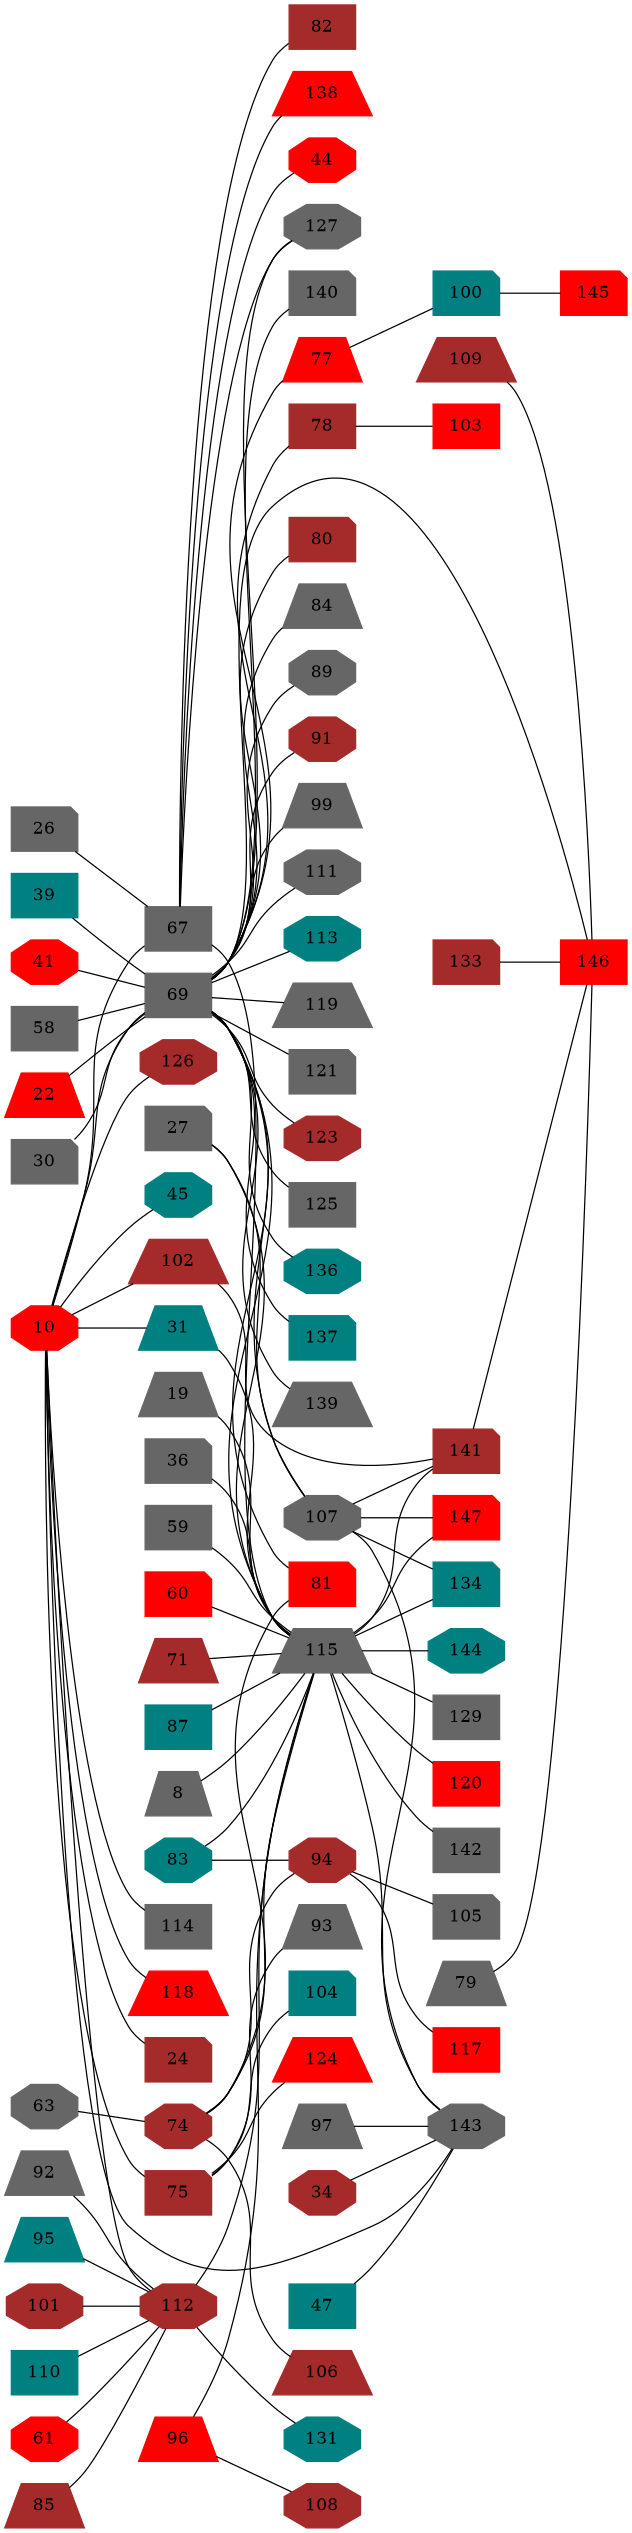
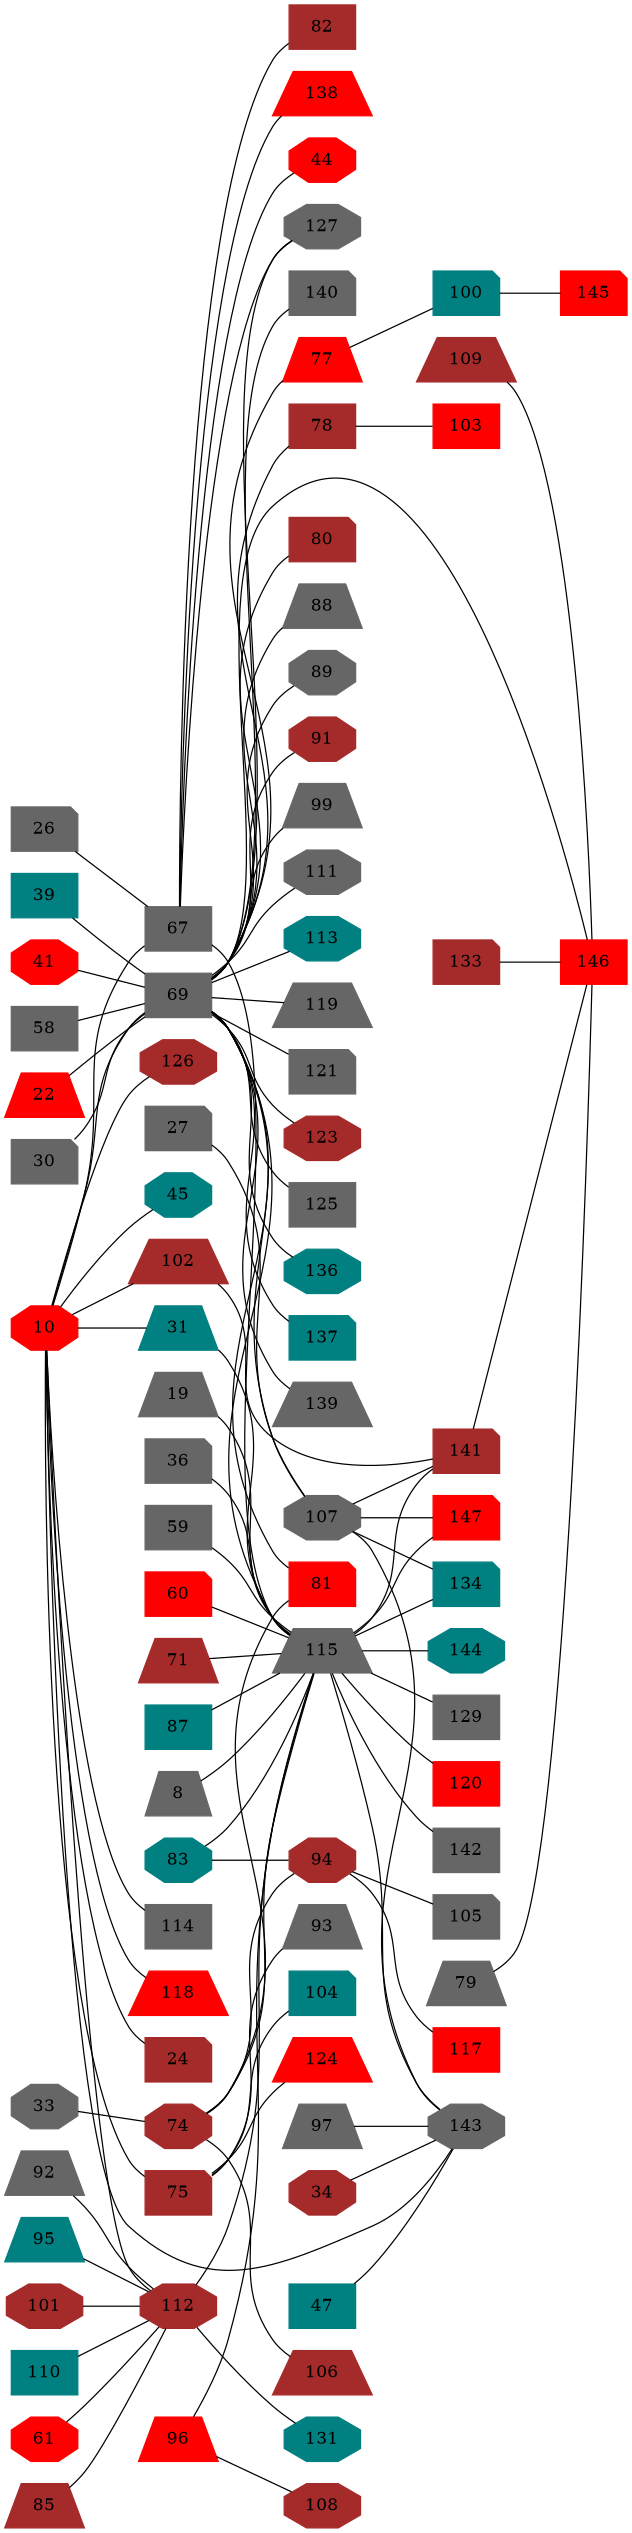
node "84": label "84" -> "88"
edge "27" -- "115": removed
node "63": label "63" -> "33"
